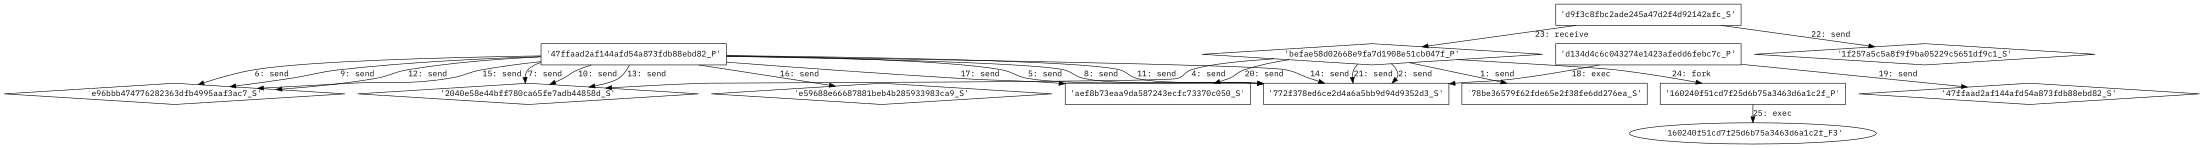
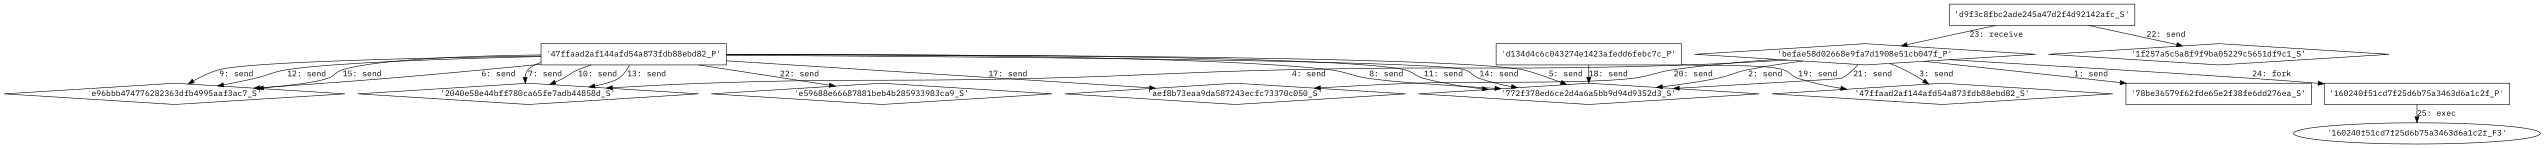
edge "'befae58d02668e9fa7d1908e51cb047f_P'" -> "'47ffaad2af144afd54a873fdb88ebd82_S'": added, label "3: send"
edge "'47ffaad2af144afd54a873fdb88ebd82_P'" -> "'e59688e66687881beb4b285933983ca9_S'": label "16: send" -> "22: send"
edge "'d134d4c6c043274e1423afedd6febc7c_P'" -> "'772f378ed6ce2d4a6a5bb9d94d9352d3_S'": label "18: exec" -> "18: send"
node "'aef8b73eaa9da587243ecfc73370c050_S'": shape box -> diamond
node "'772f378ed6ce2d4a6a5bb9d94d9352d3_S'": shape box -> diamond
